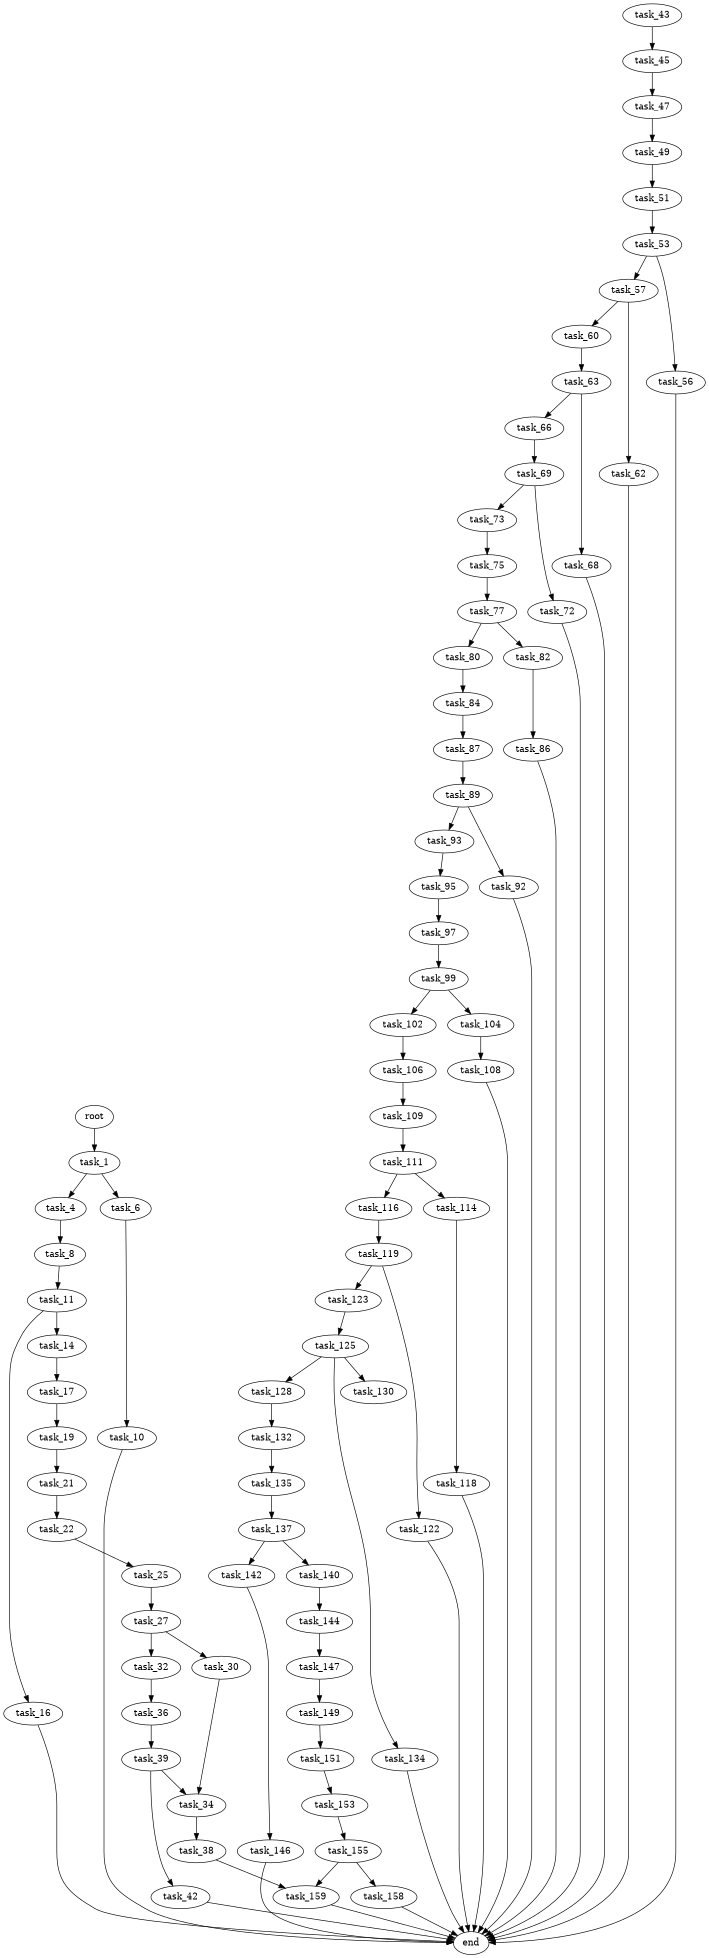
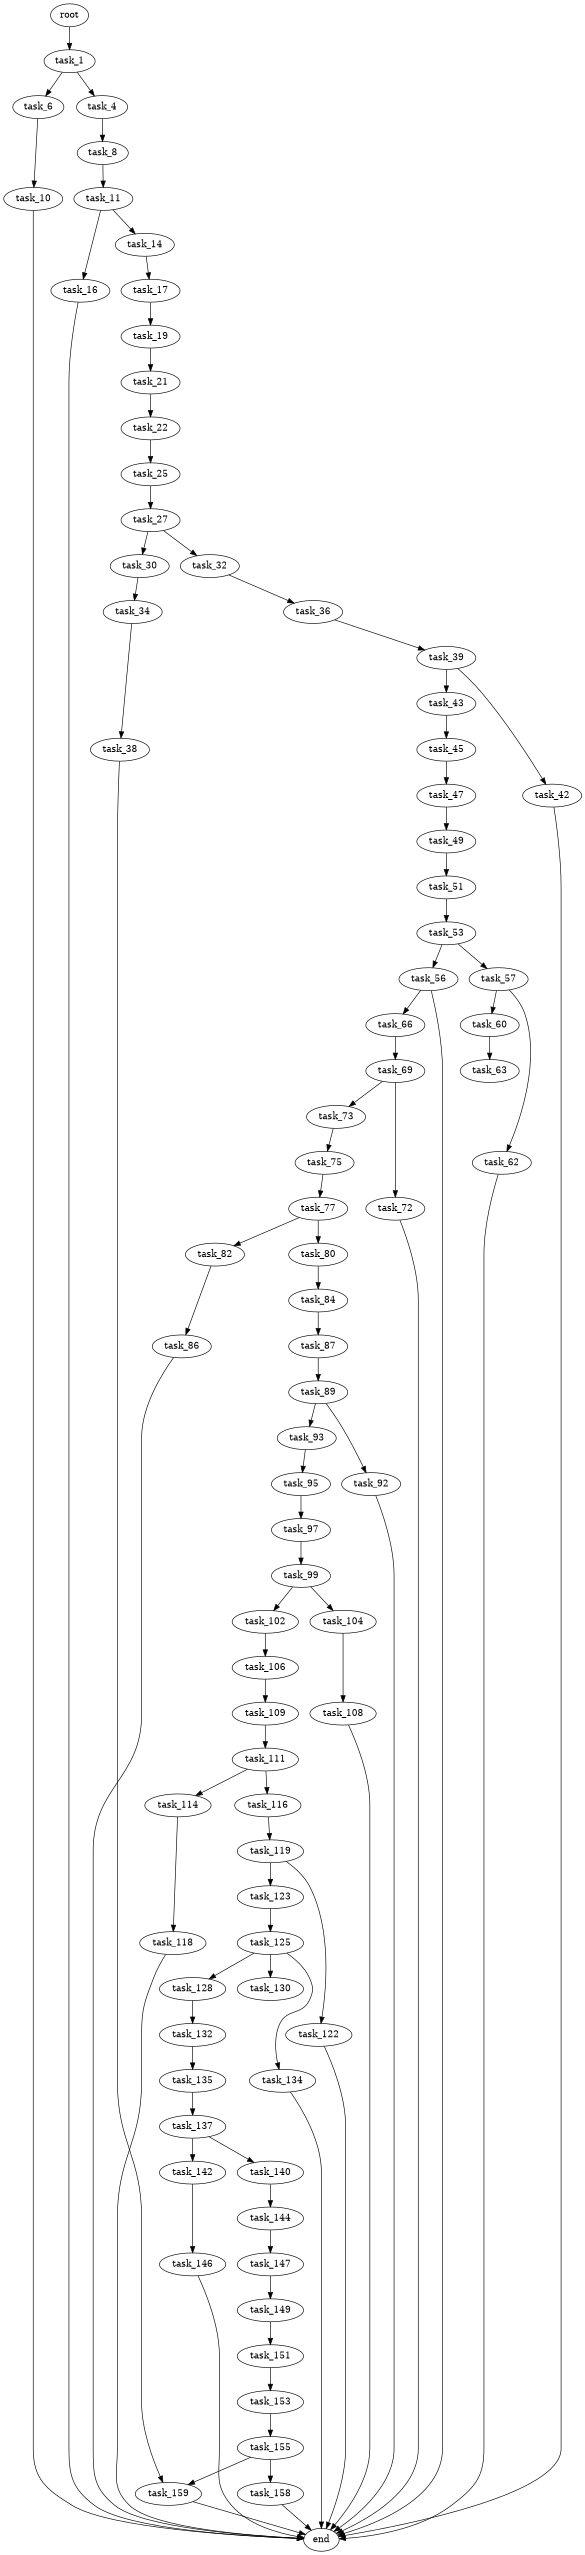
edge "task_63" -> "task_66": now "task_56" -> "task_66"
node "task_68": removed
edge "task_39" -> "task_34": now "task_39" -> "task_43"
